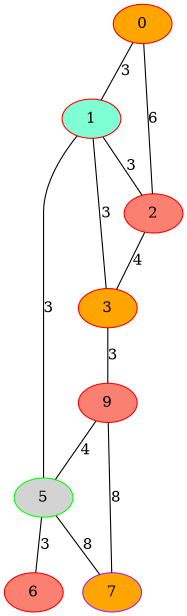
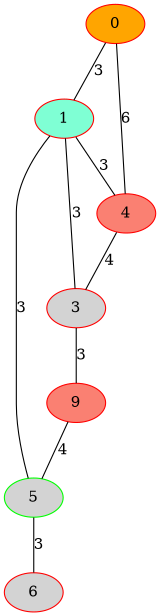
node "2": label "2" -> "4"
node "3": fillcolor orange -> lightgrey
node "6": fillcolor salmon -> lightgrey
node "7": removed
